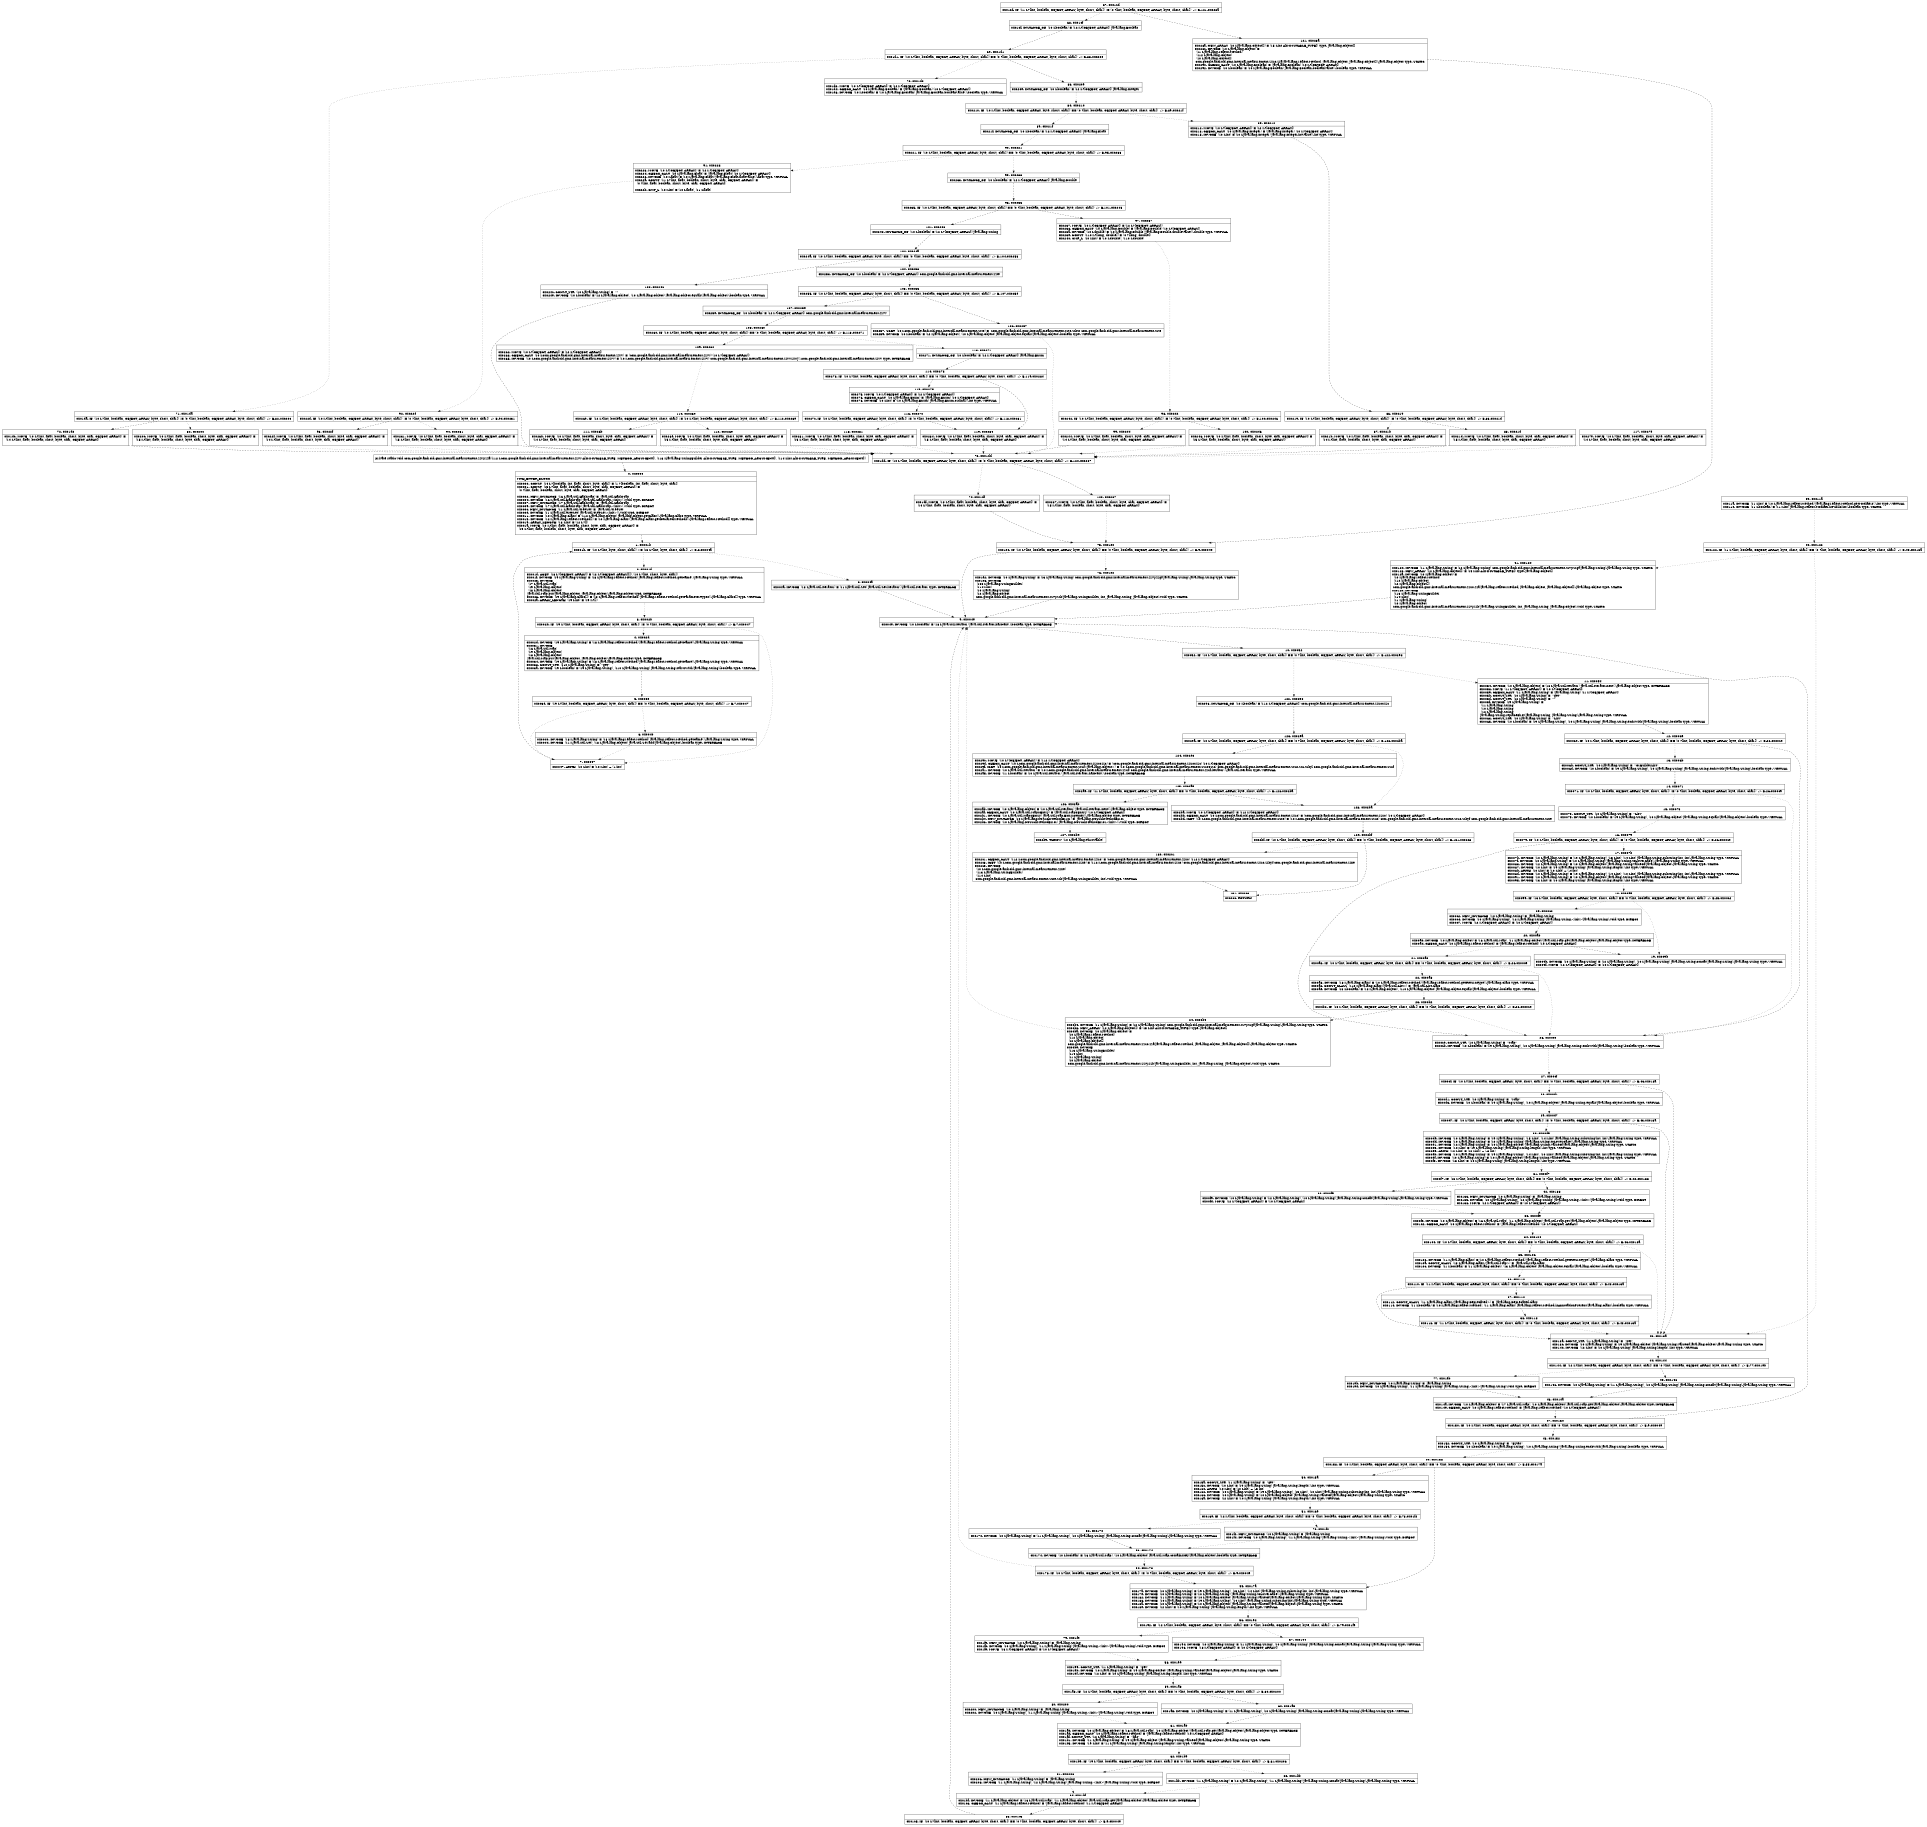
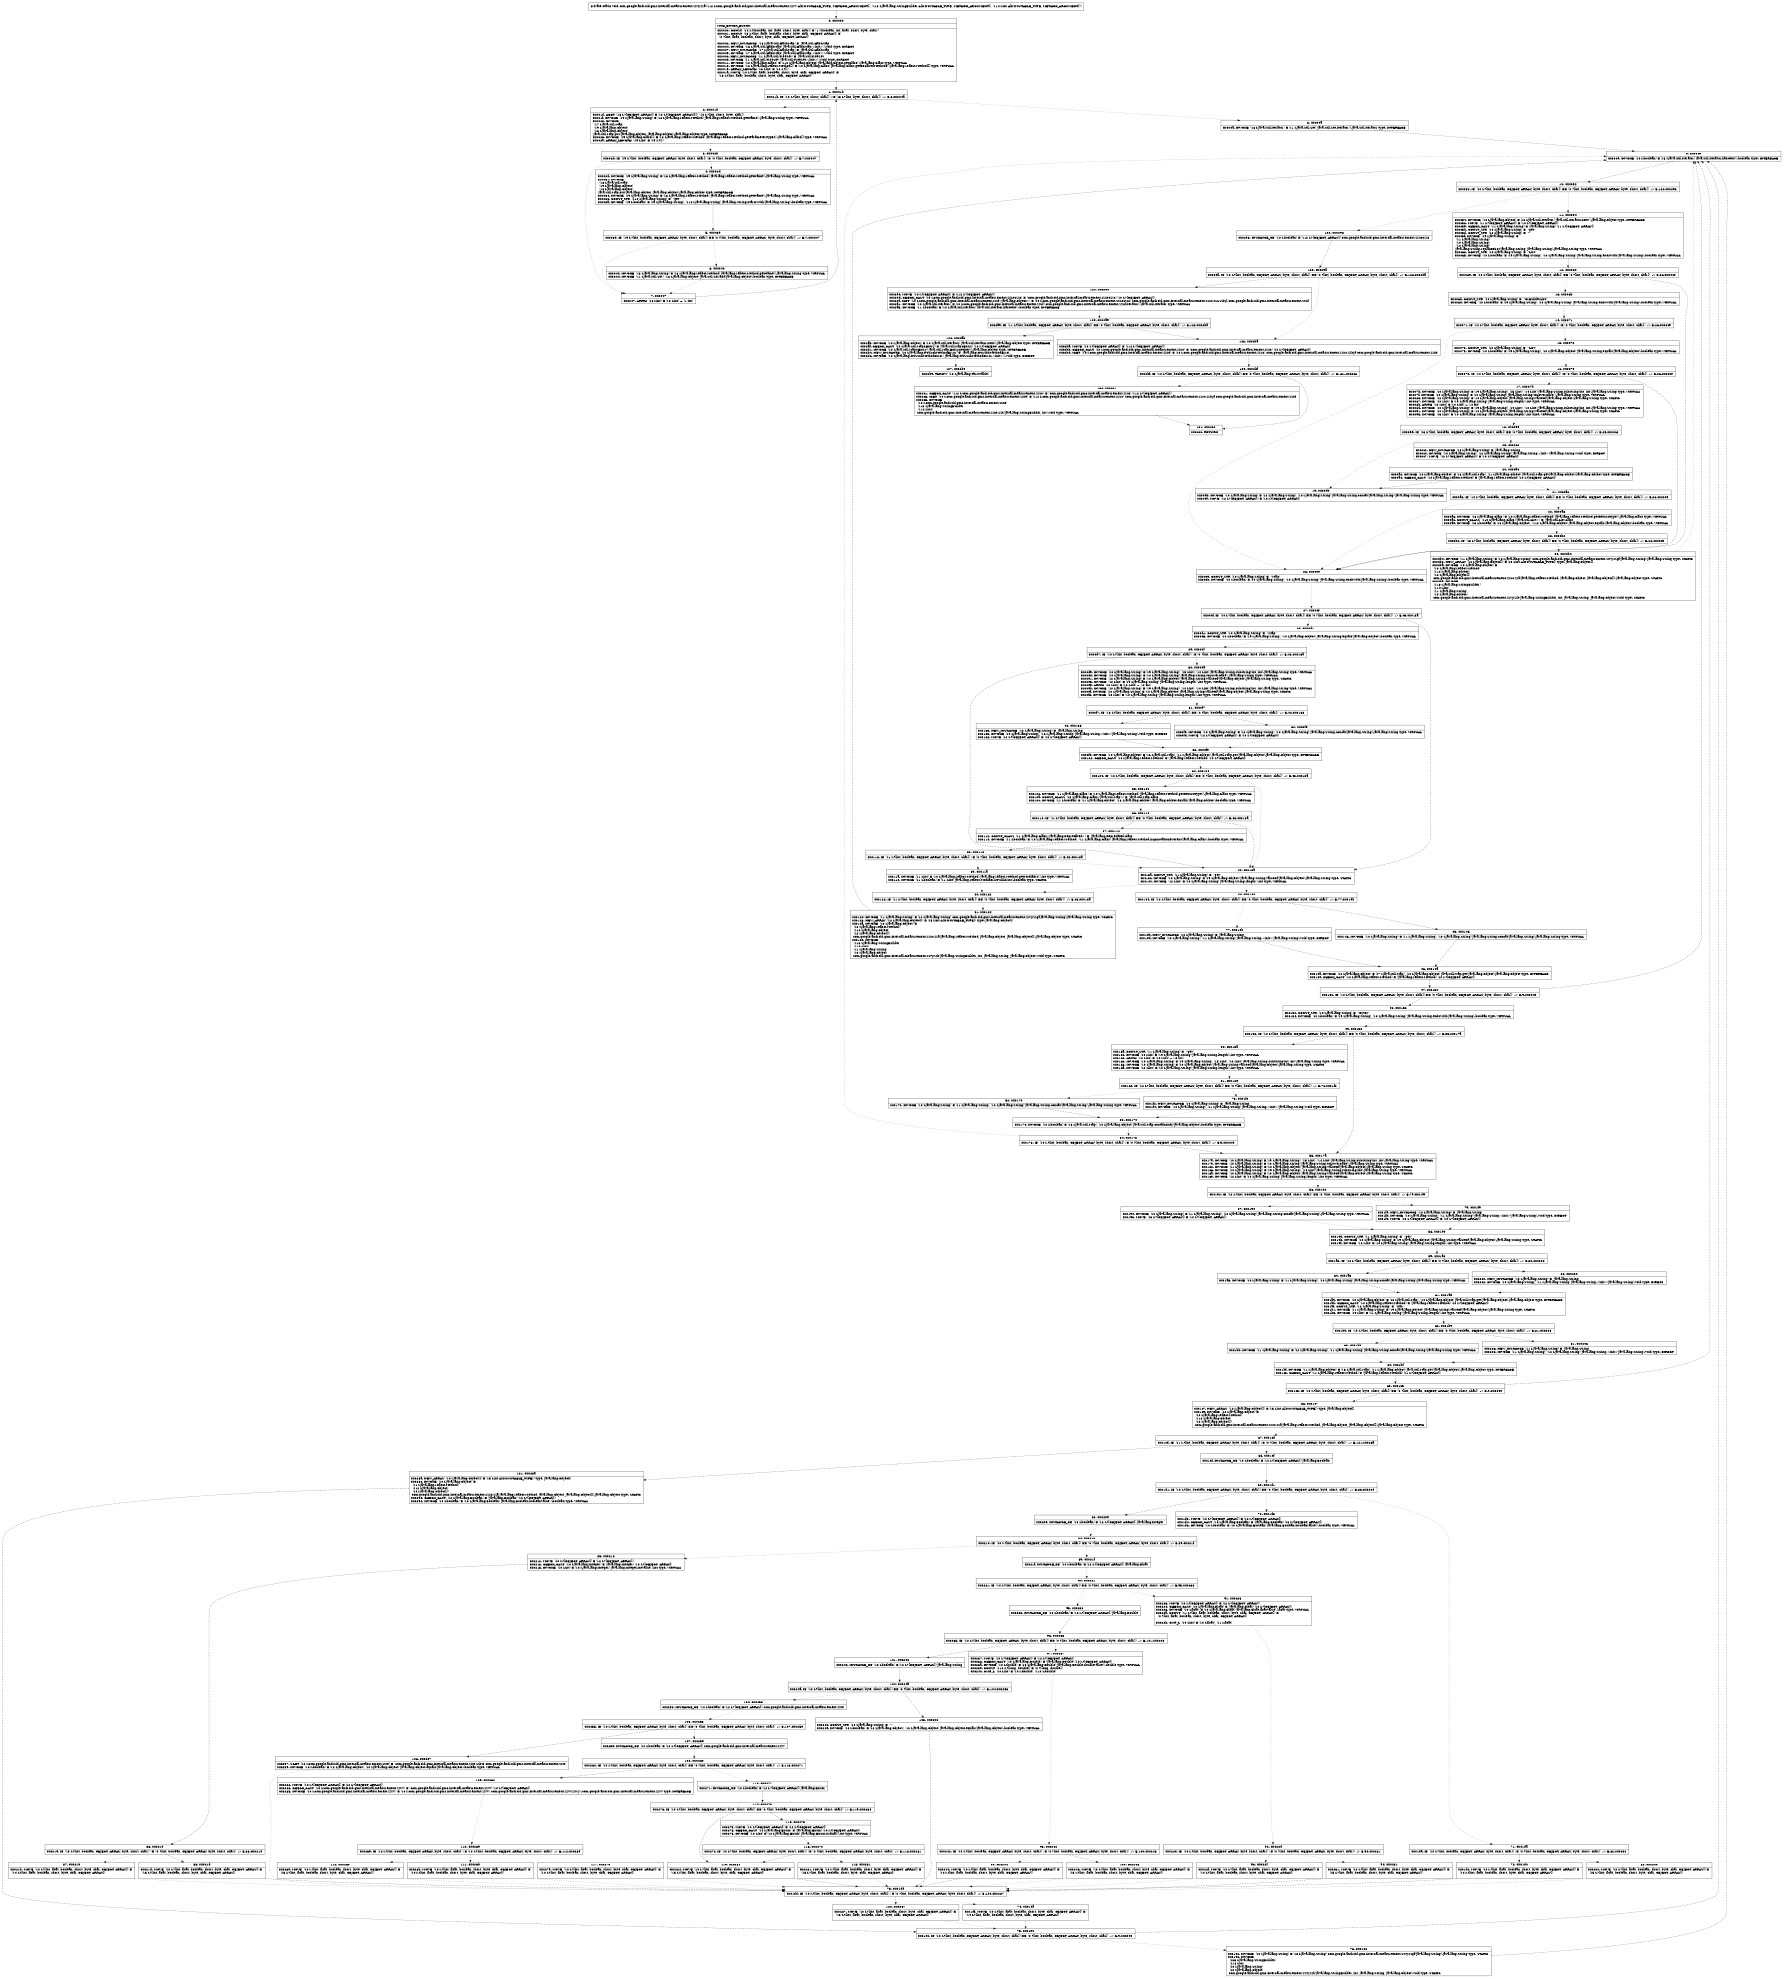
edge "38: 0x0118" -> "39: 0x011a": added
edge "40: 0x0122" -> "43: 0x013a": reversed
node "66: 0x01c7": added
